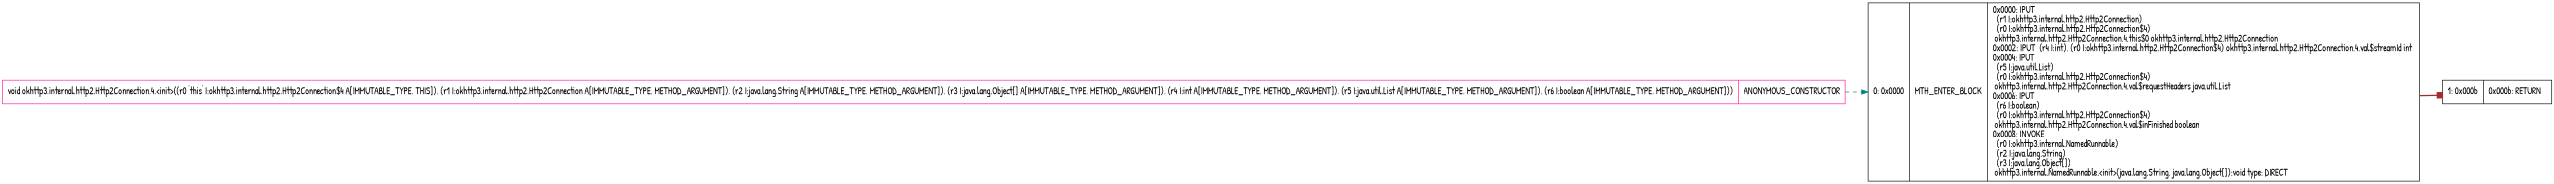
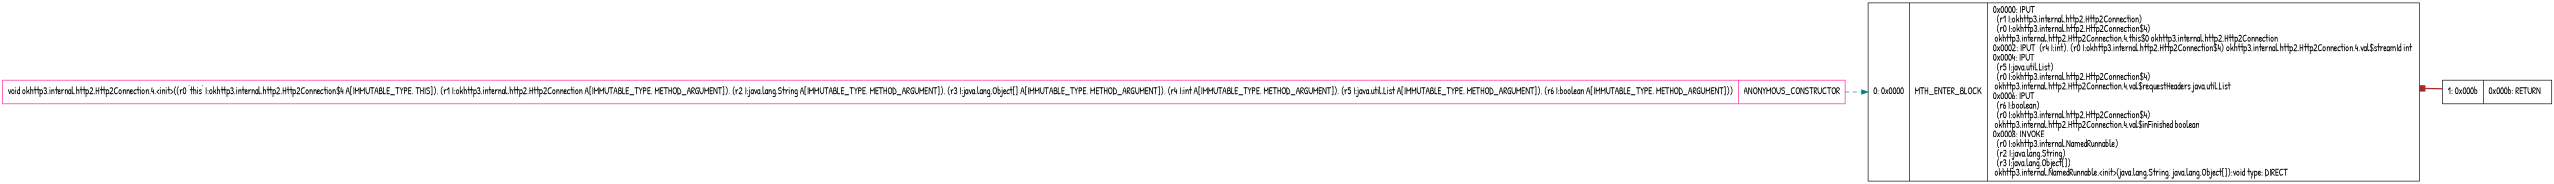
edge "0: 0x0000" -> "1: 0x000b": reversed
